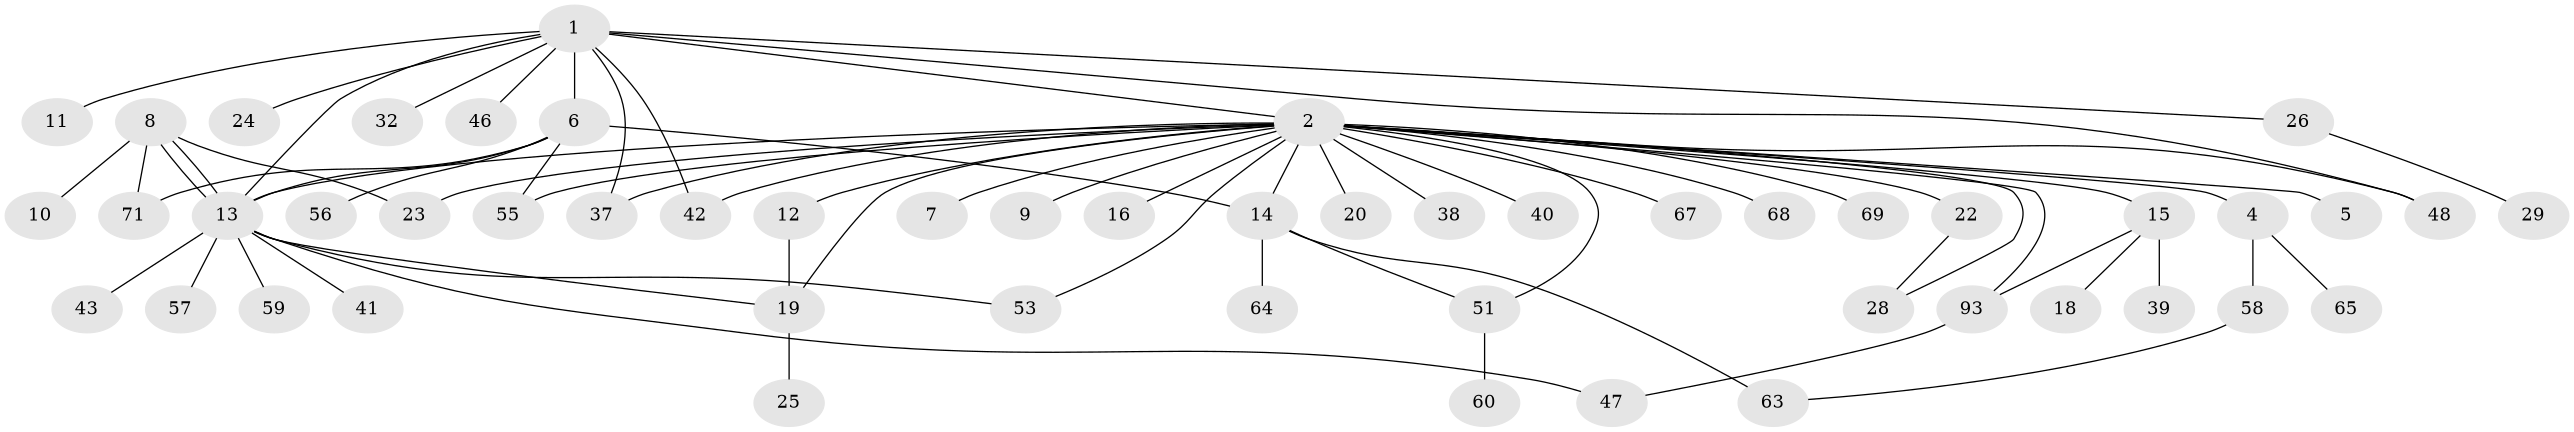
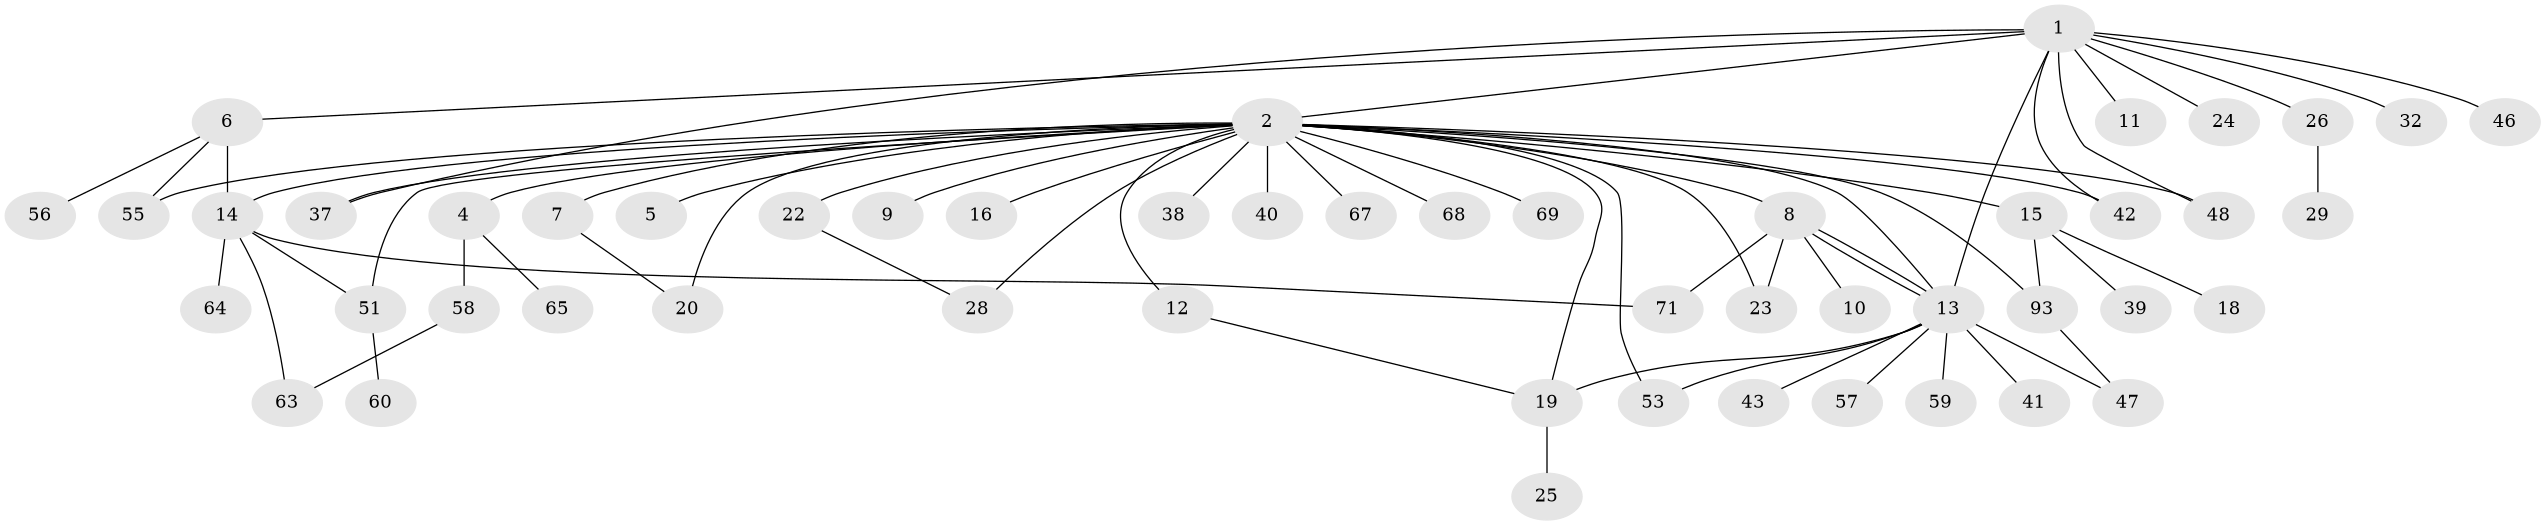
edge "2" -- "8": added
edge "6" -- "13": removed
edge "6" -- "71": now "14" -- "71"
edge "7" -- "20": added
